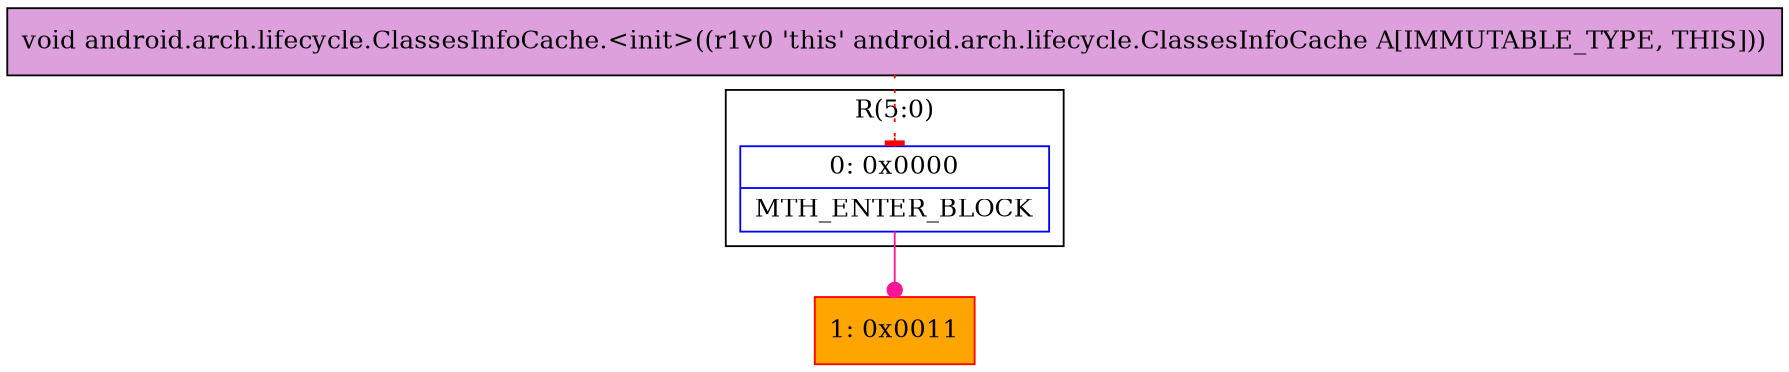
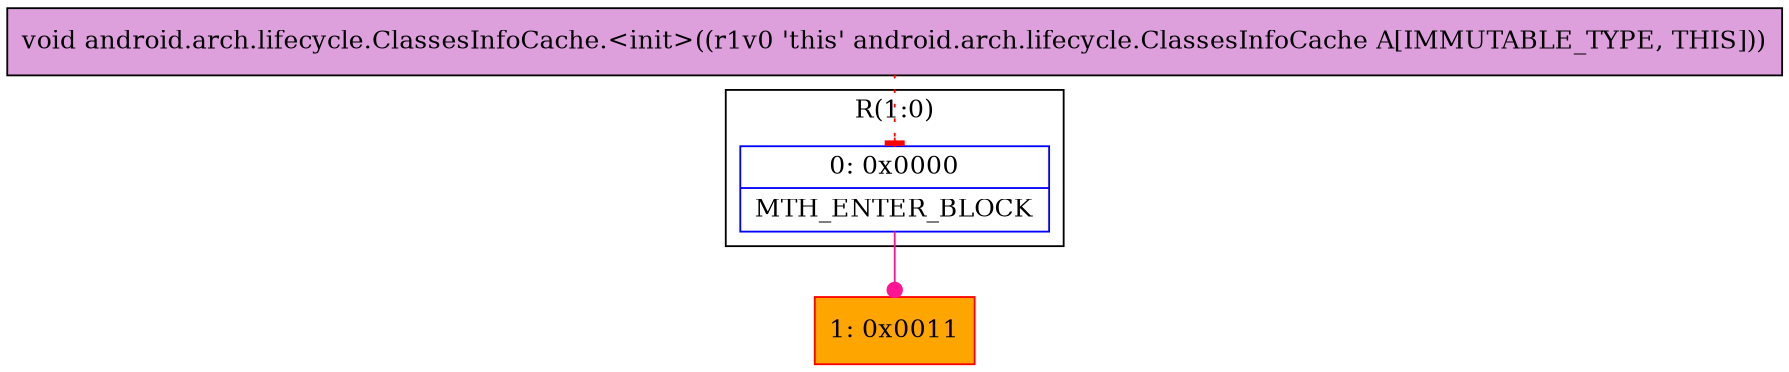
cluster "R(5:0)": label "R(5:0)" -> "R(1:0)"
